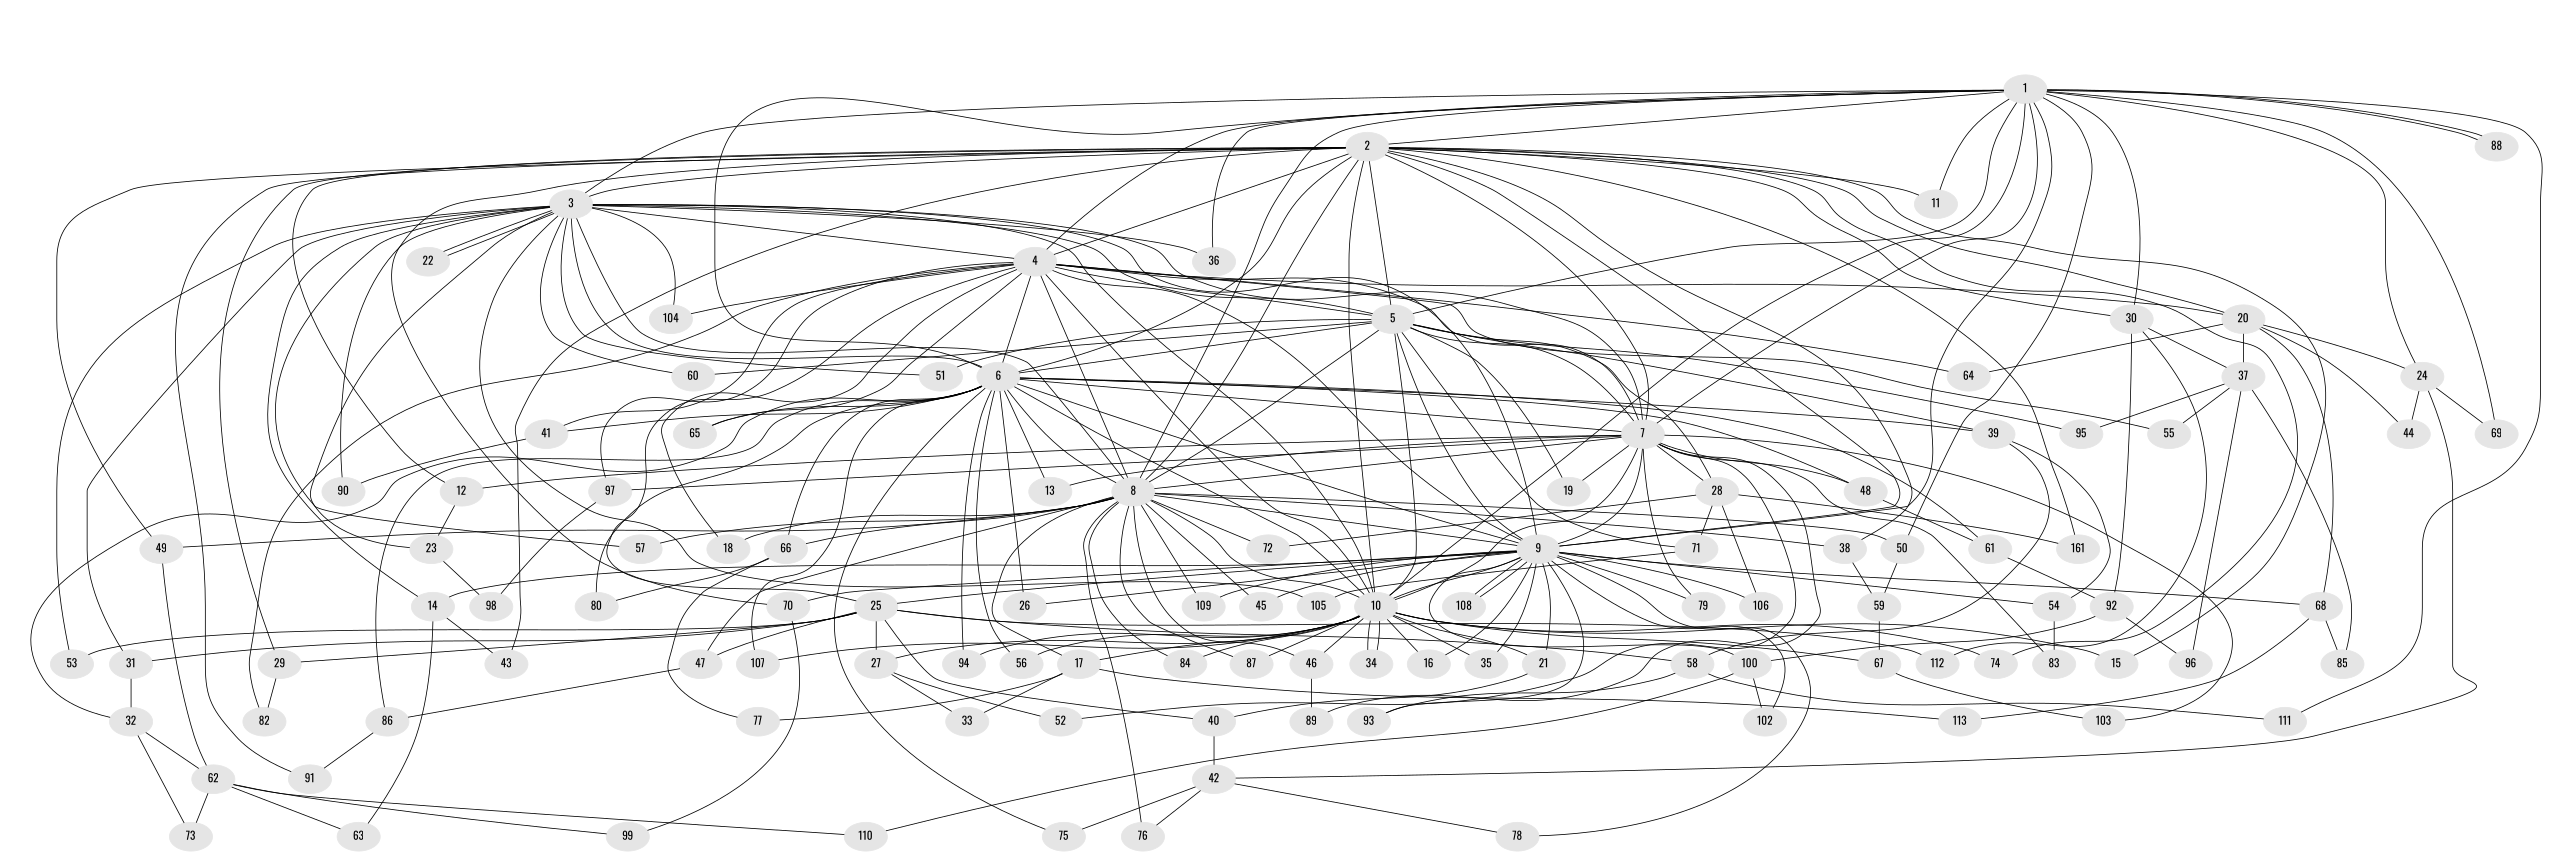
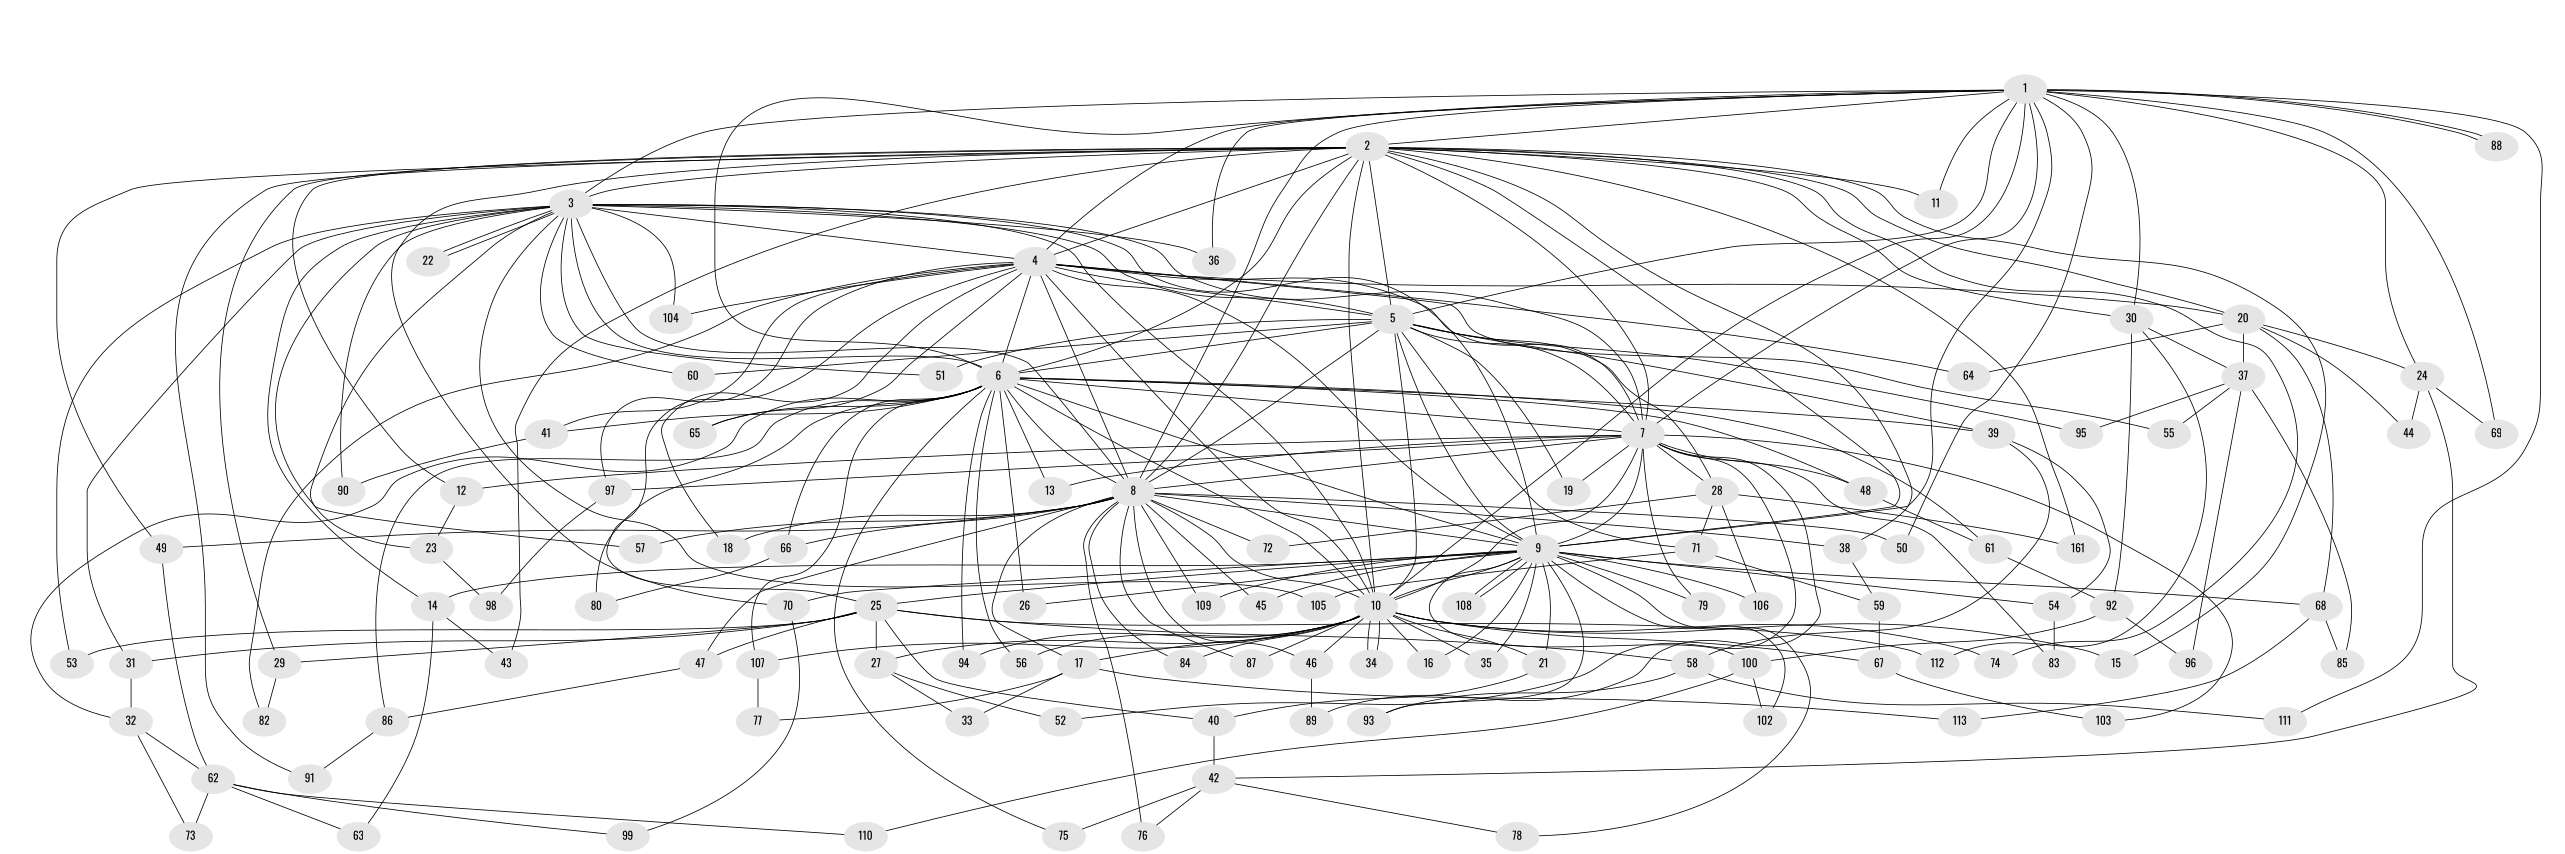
edge "50" -- "59": now "71" -- "59"
edge "66" -- "77": now "107" -- "77"
